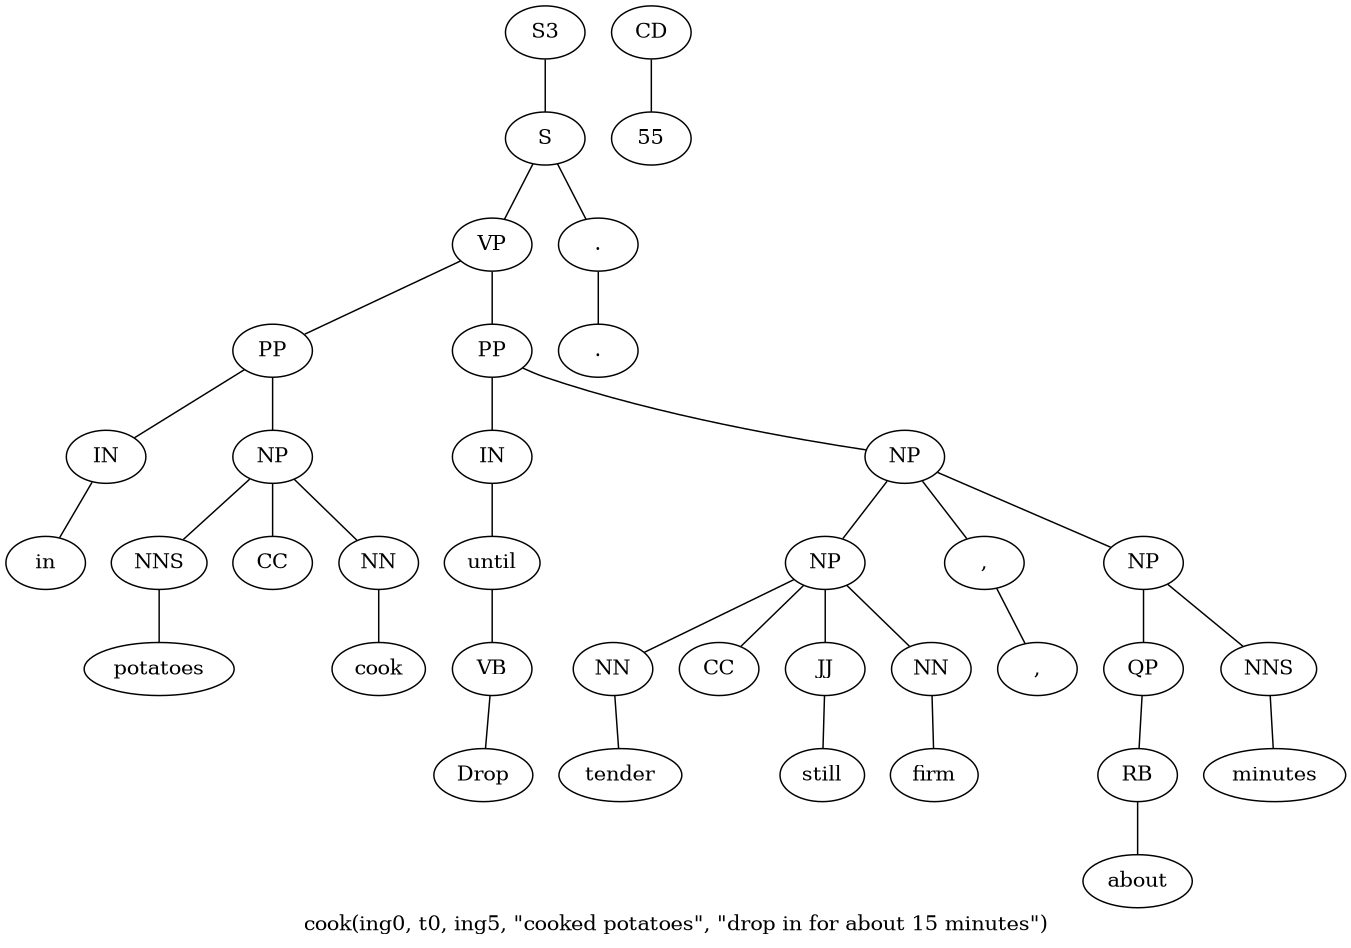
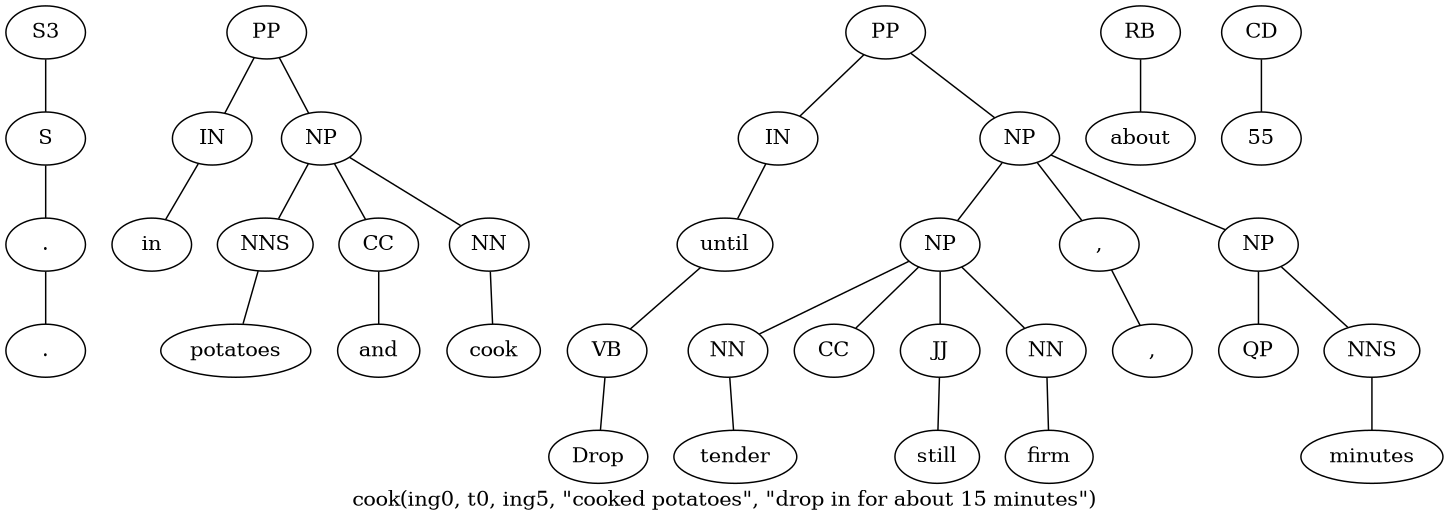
node "VP": removed
node "and": added
edge "QP" -- "RB": removed
